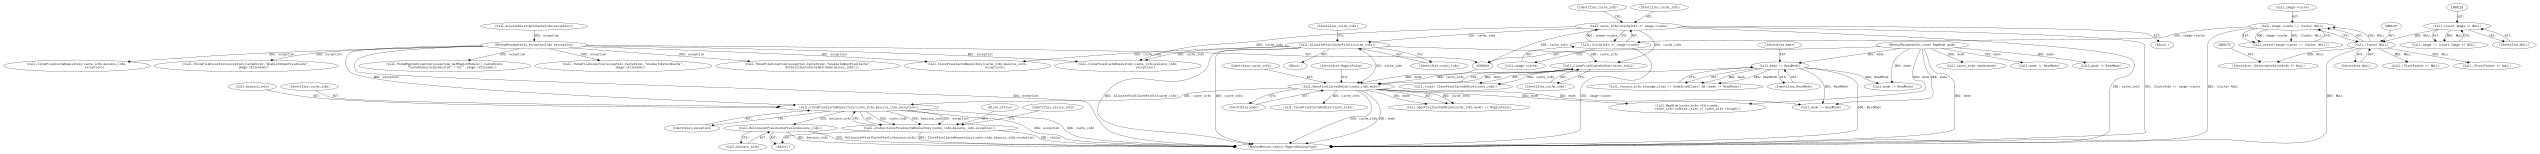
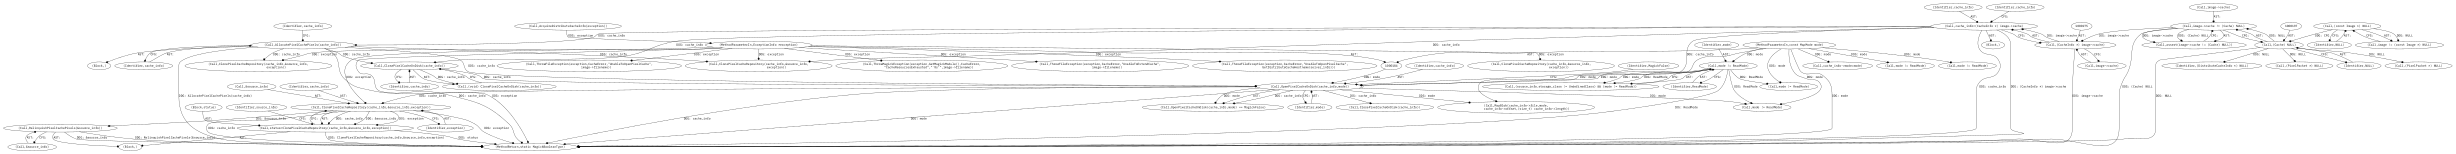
node "1000123": removed
edge "(Call,(const Image *) NULL)" -> "(Call,(Cache) NULL)": label "DDG: NULL" -> "DDG: CFG"
edge "(Call,cache_info=(CacheInfo *) image->cache)" -> "1000104": now "(Call,cache_info=(CacheInfo *) image->cache)" -> "(Call,OpenPixelCacheOnDisk(cache_info,mode))"
edge "1000175" -> "(Identifier,(DistributeCacheInfo *) NULL)": now "1000175" -> "(Call,(CacheInfo *) image->cache)"
